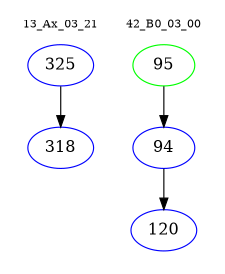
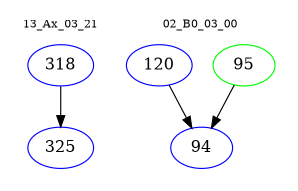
cluster "42_B0_03_00": label "42_B0_03_00" -> "02_B0_03_00"
edge "325" -> "318": reversed
edge "94" -> "120": reversed
